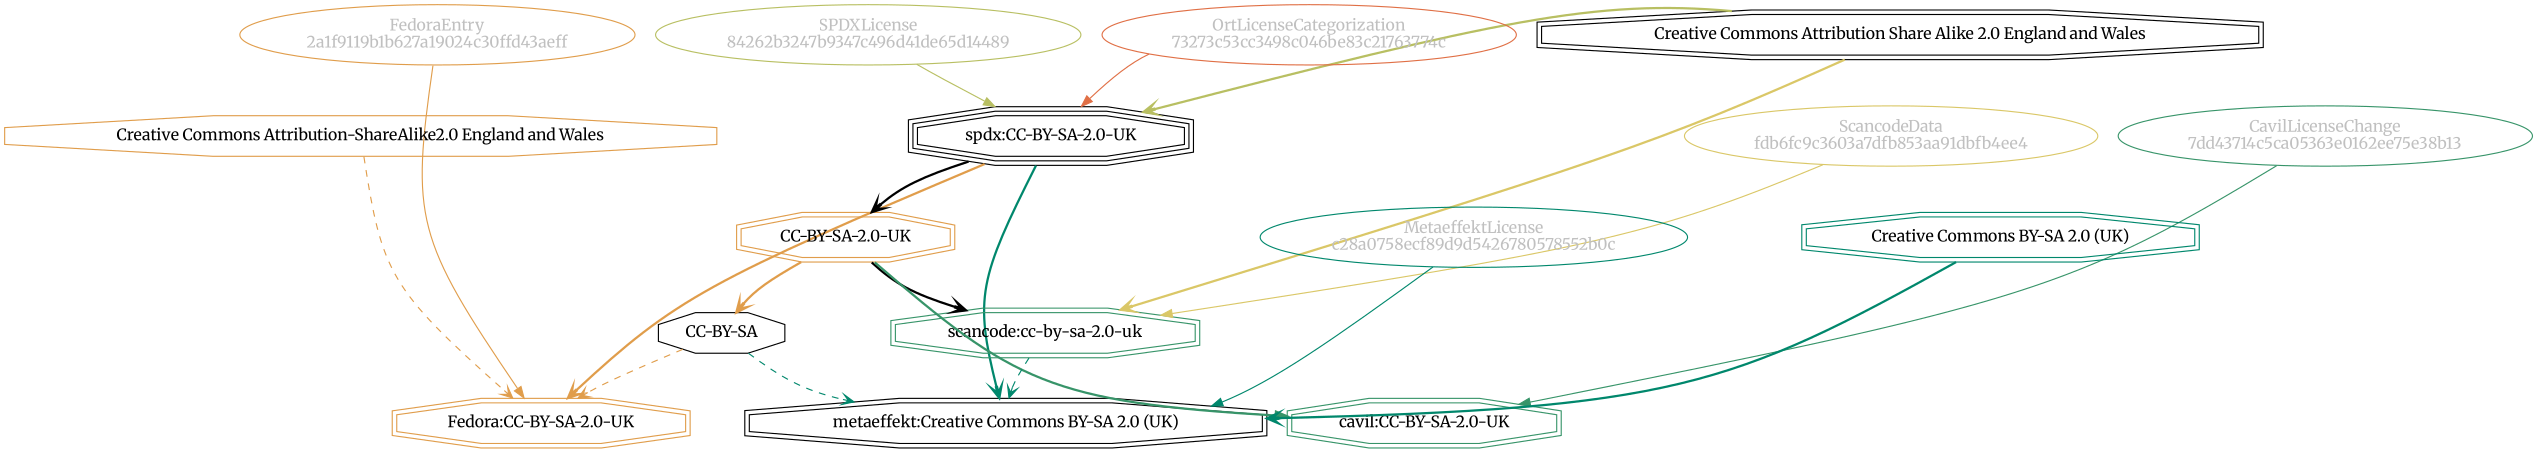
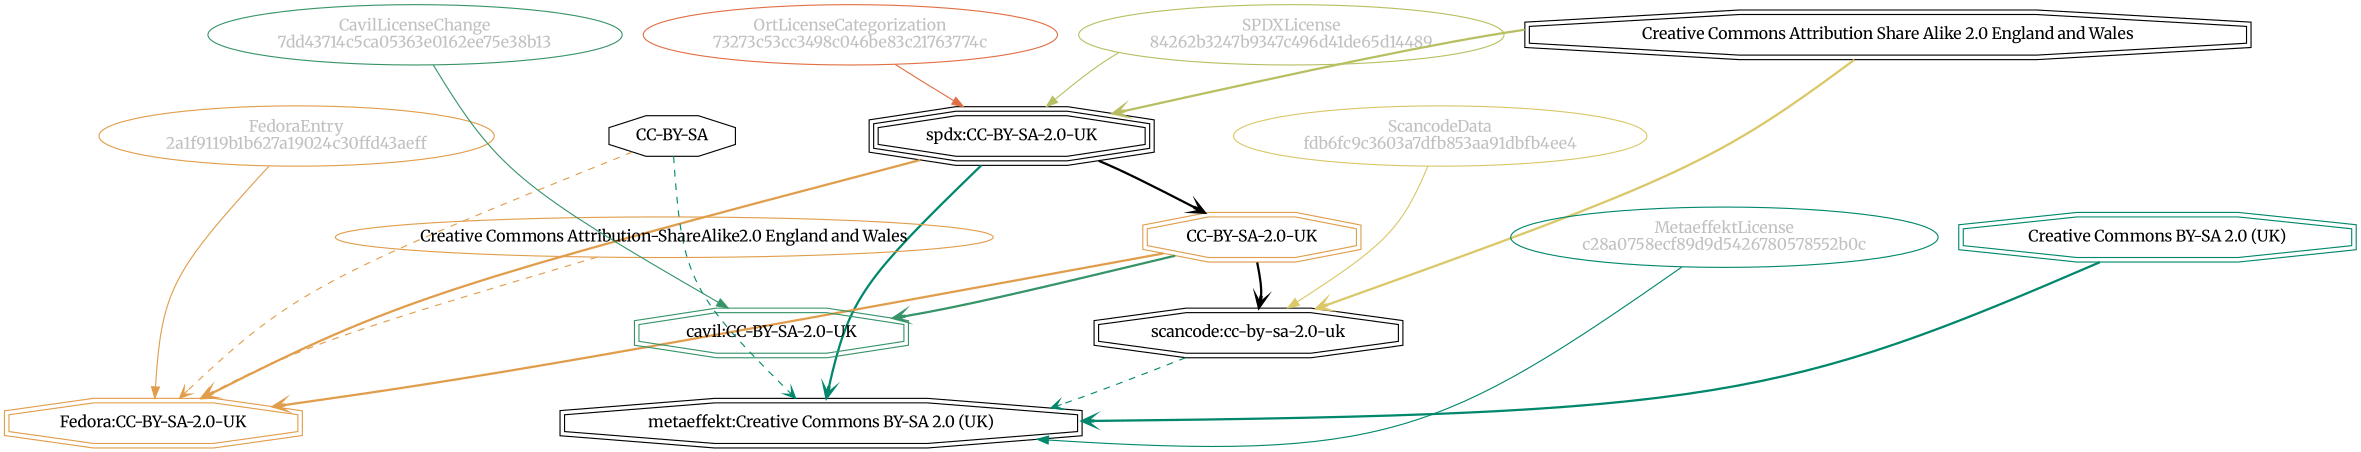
node "Creative Commons Attribution-ShareAlike2.0 England and Wales": shape octagon -> ellipse
edge "CC-BY-SA-2.0-UK" -> "CC-BY-SA": now "CC-BY-SA-2.0-UK" -> "Fedora:CC-BY-SA-2.0-UK"
node "scancode:cc-by-sa-2.0-uk": color #379469 -> black
edge "CC-BY-SA-2.0-UK" -> "cavil:CC-BY-SA-2.0-UK": arrowhead normal -> vee
